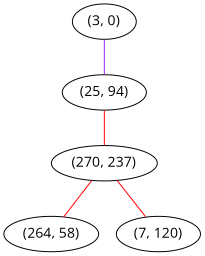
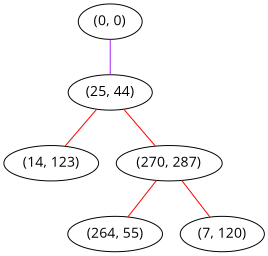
node "(3, 0)": label "(3, 0)" -> "(0, 0)"
node "(25, 94)": label "(25, 94)" -> "(25, 44)"
node "(14, 123)": added
node "(270, 237)": label "(270, 237)" -> "(270, 287)"
node "(264, 58)": label "(264, 58)" -> "(264, 55)"
